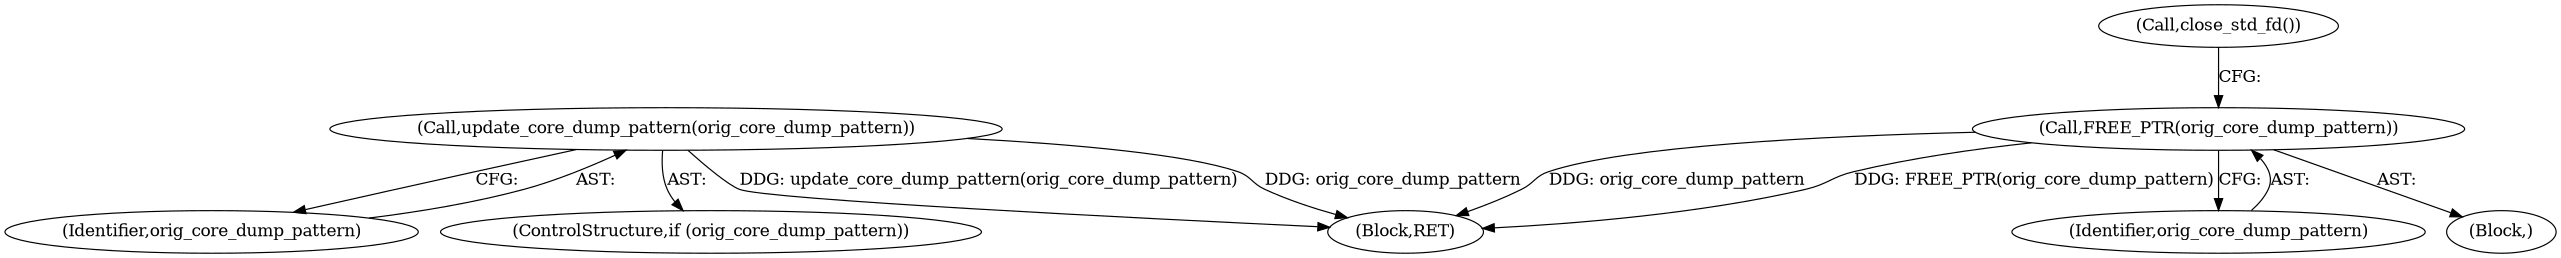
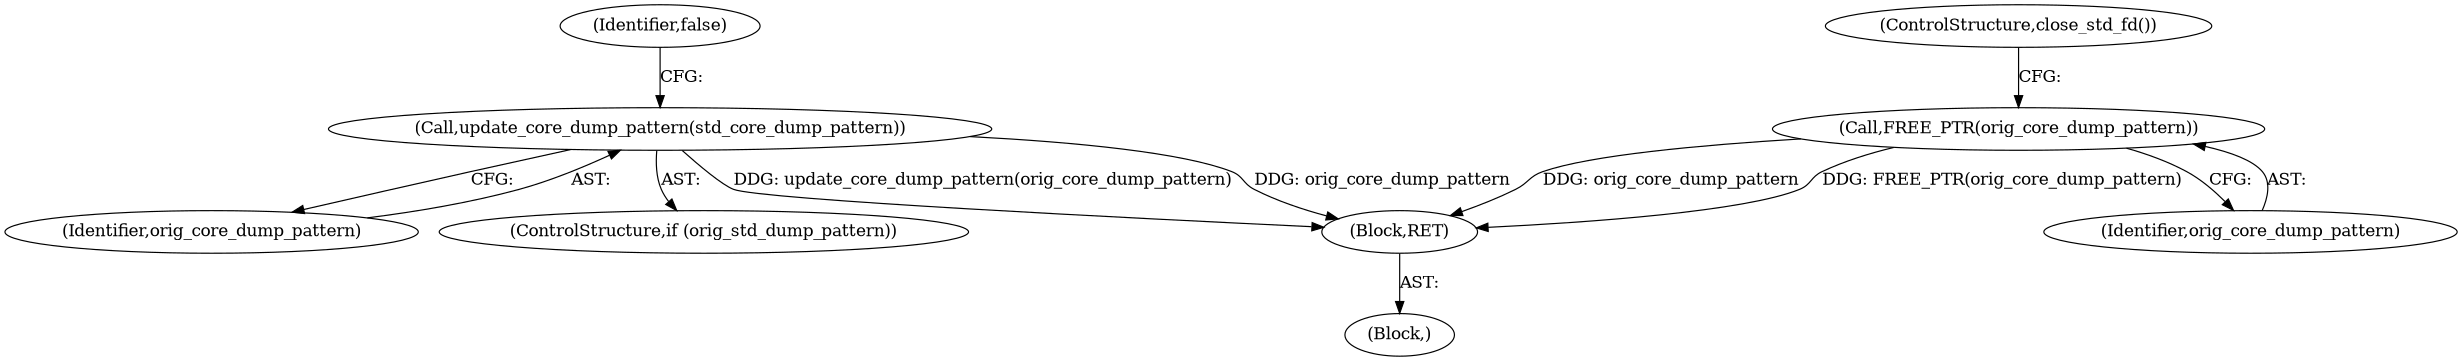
node "(Identifier,false)": added
node "(Call,close_std_fd())": label "(Call,close_std_fd())" -> "(ControlStructure,close_std_fd())"
node "(Call,update_core_dump_pattern(orig_core_dump_pattern))": label "(Call,update_core_dump_pattern(orig_core_dump_pattern))" -> "(Call,update_core_dump_pattern(std_core_dump_pattern))"
edge "(Call,FREE_PTR(orig_core_dump_pattern))" -> "(Block,)": now "(Block,RET)" -> "(Block,)"
node "(ControlStructure,if (orig_core_dump_pattern))": label "(ControlStructure,if (orig_core_dump_pattern))" -> "(ControlStructure,if (orig_std_dump_pattern))"
